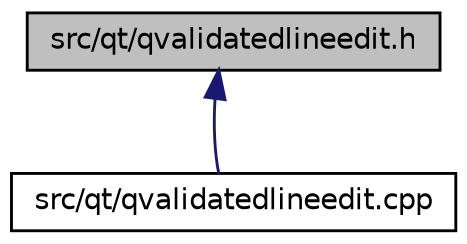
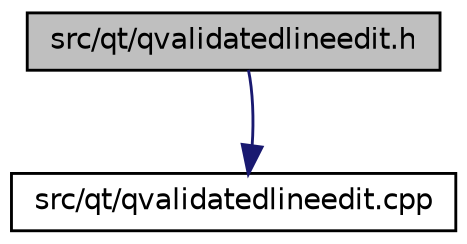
edge "src/qt/qvalidatedlineedit.cpp" -> "src/qt/qvalidatedlineedit.h": reversed
